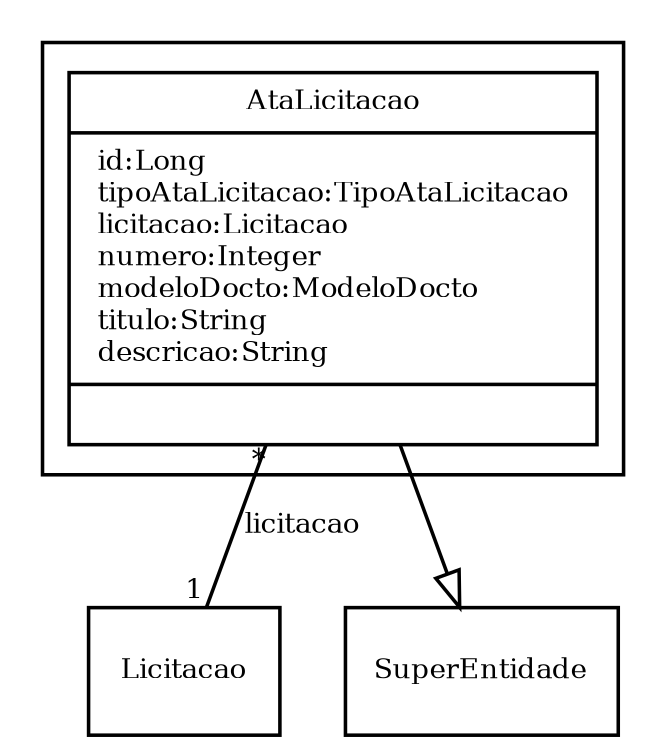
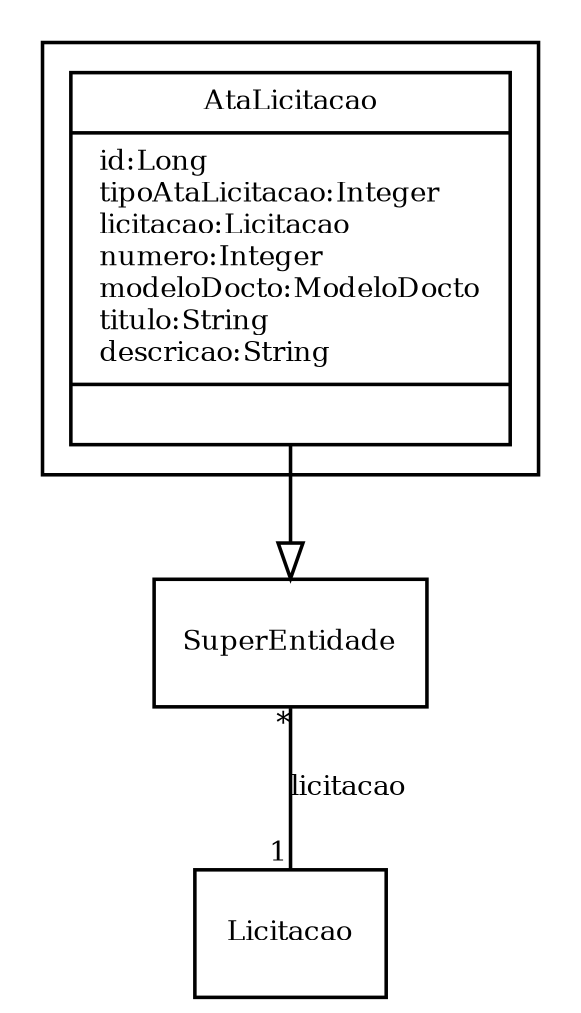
node "AtaLicitacao": text "tipoAtaLicitacao:TipoAtaLicitacao" -> "tipoAtaLicitacao:Integer"
edge "AtaLicitacao" -- "Licitacao": now "SuperEntidade" -- "Licitacao"
